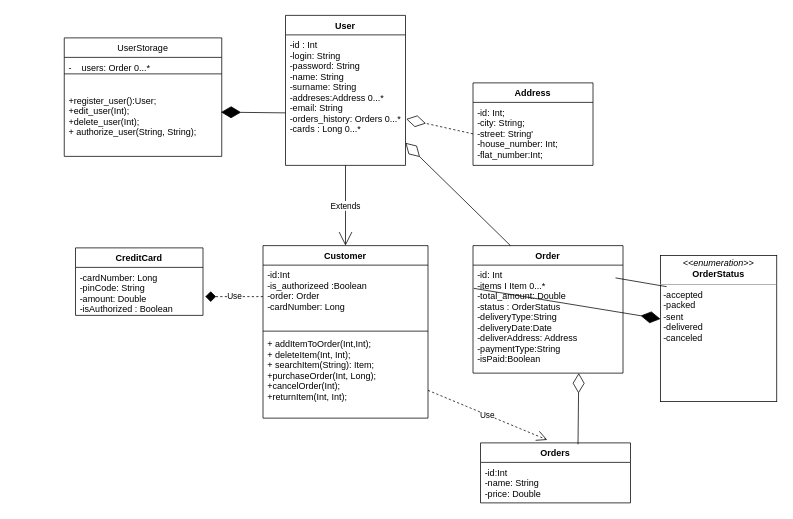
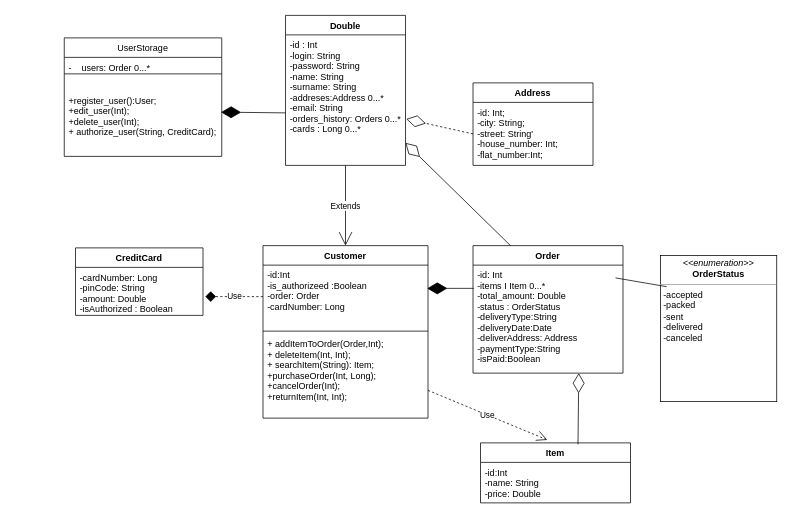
node "User": label "User" -> "Double"
node "+register_user():User; +edit_user(Int); +delete_user(Int); + authorize_user(String, String);": label "+register_user():User; +edit_user(Int); +delete_user(Int); + authorize_user(String, String);" -> "+register_user():User; +edit_user(Int); +delete_user(Int); + authorize_user(String, CreditCard);"
edge "-id: Int -items I Item 0...* -total_amount: Double -status : OrderStatus -deliveryType:String -deliveryDate:Date -deliverAddress: Address -paymentType:String -isPaid:Boolean" -> "<<enumeration>> OrderStatus -accepted -packed -sent -delivered -canceled": now "-id: Int -items I Item 0...* -total_amount: Double -status : OrderStatus -deliveryType:String -deliveryDate:Date -deliverAddress: Address -paymentType:String -isPaid:Boolean" -> "-id:Int -is_authorizeed :Boolean -order: Order -cardNumber: Long"
node "+ addItemToOrder(Int,Int); + deleteItem(Int, Int); + searchItem(String): Item; +purchaseOrder(Int, Long); +cancelOrder(Int); +returnItem(Int, Int);": label "+ addItemToOrder(Int,Int); + deleteItem(Int, Int); + searchItem(String): Item; +purchaseOrder(Int, Long); +cancelOrder(Int); +returnItem(Int, Int);" -> "+ addItemToOrder(Order,Int); + deleteItem(Int, Int); + searchItem(String): Item; +purchaseOrder(Int, Long); +cancelOrder(Int); +returnItem(Int, Int);"
node "Orders": label "Orders" -> "Item"
